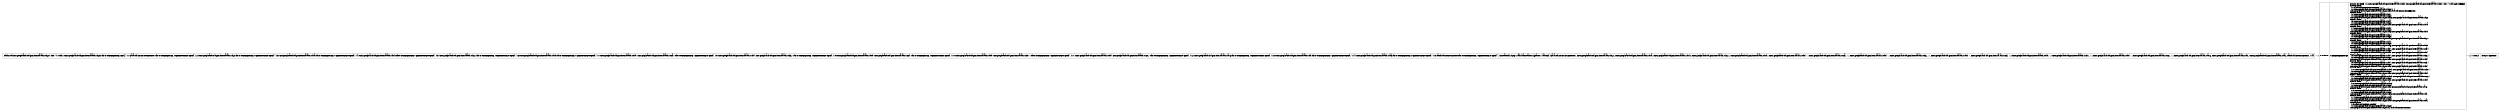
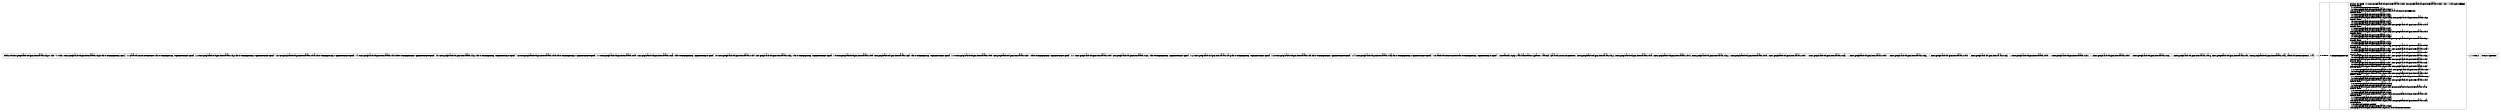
node "0: 0x0000": text "0x6017: IPUT" -> "0x0017: IPUT"
